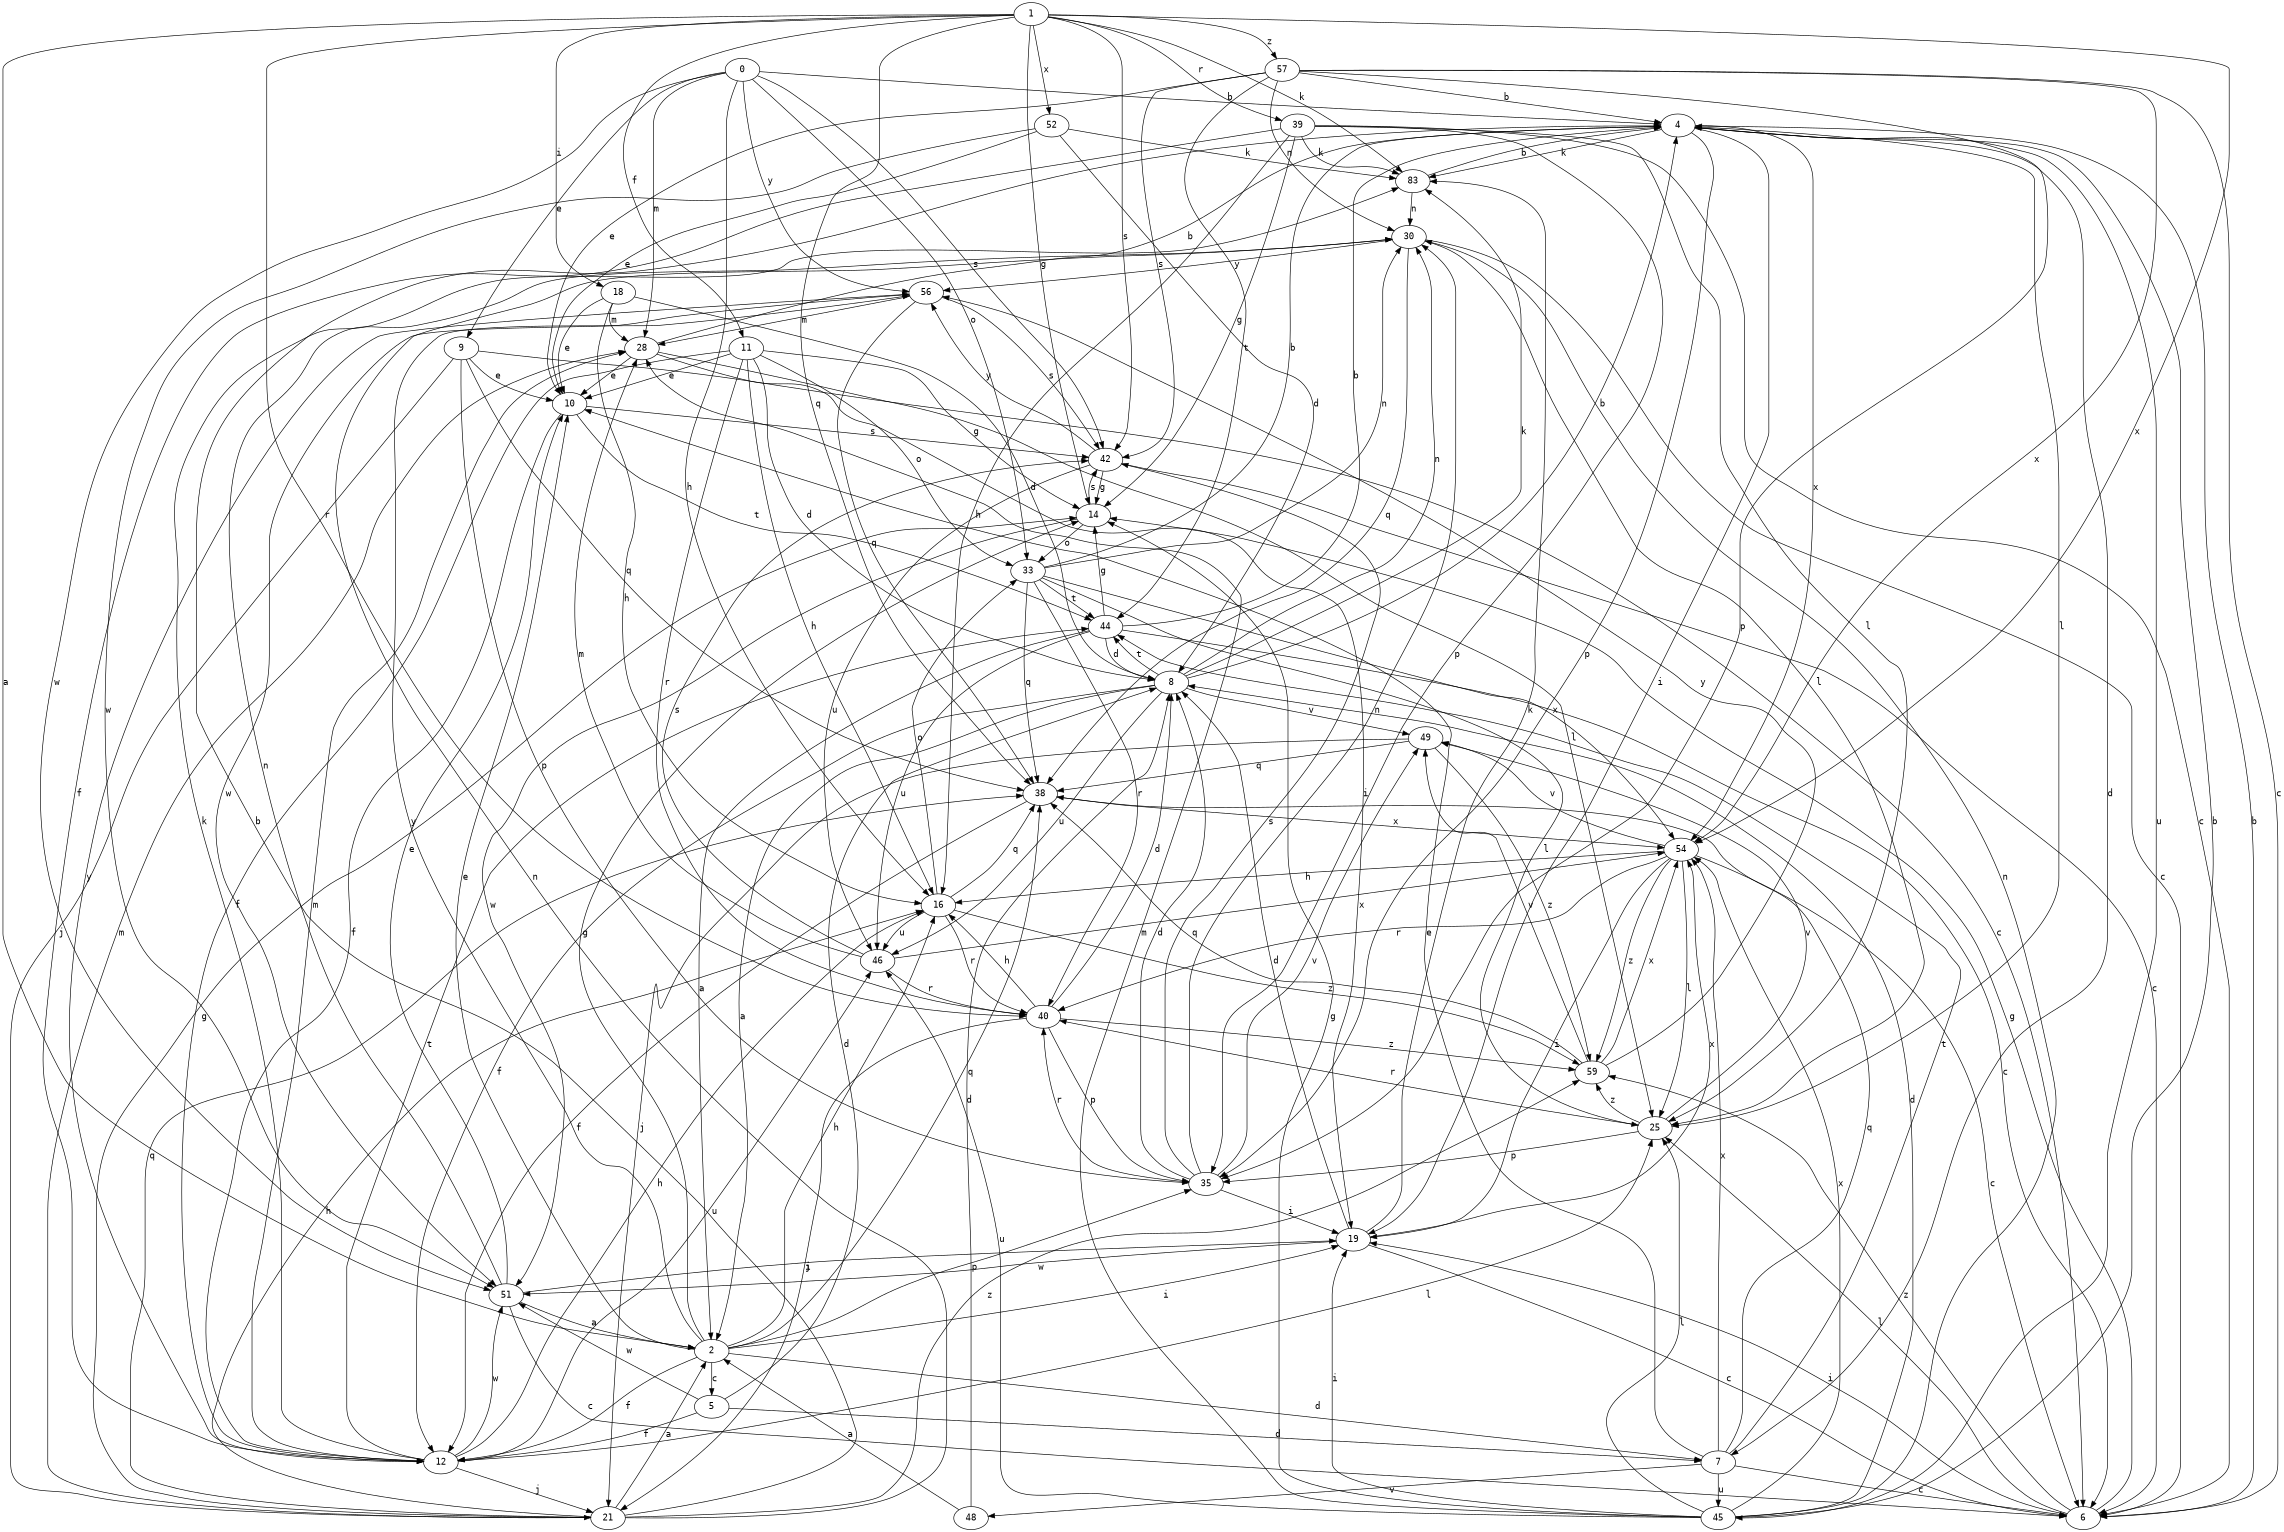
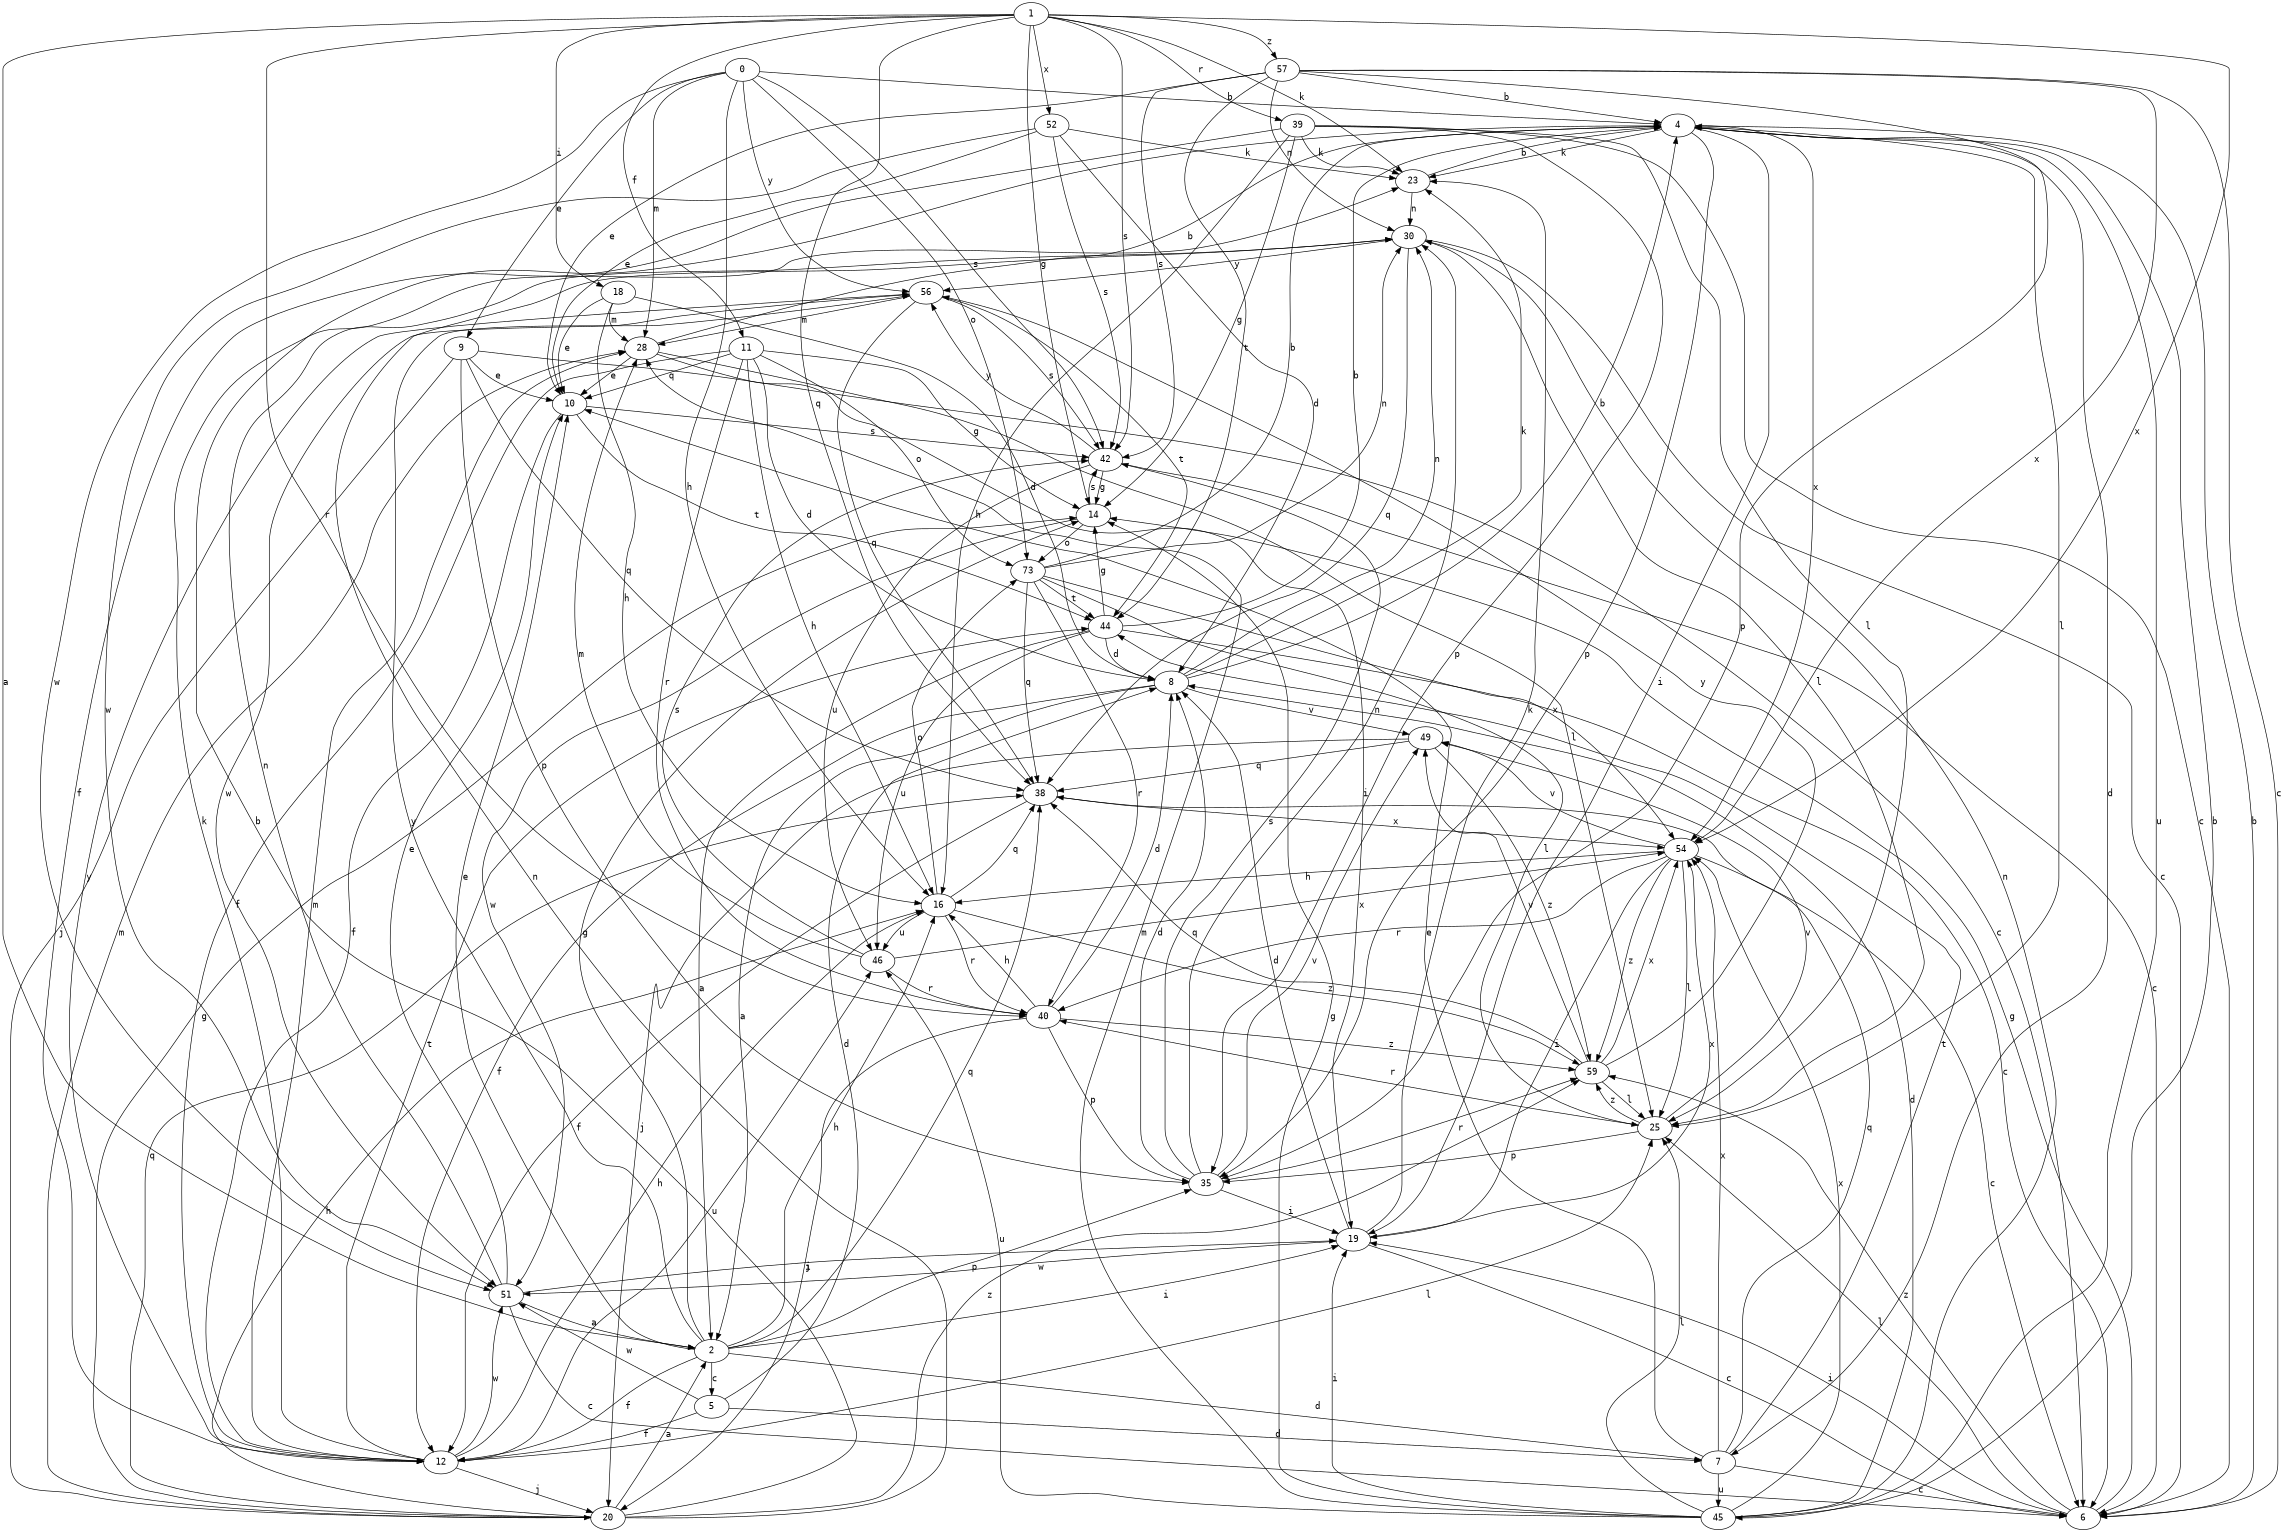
node "83": label "83" -> "23"
edge "52" -> "42": added, label "s"
edge "11" -> "10": label "e" -> "q"
node "33": label "33" -> "73"
edge "8" -> "44": now "56" -> "44"
edge "8" -> "46": removed, label "u"
edge "59" -> "25": added, label "l"
edge "35" -> "40": now "35" -> "59"
node "21": label "21" -> "20"
node "48": removed
